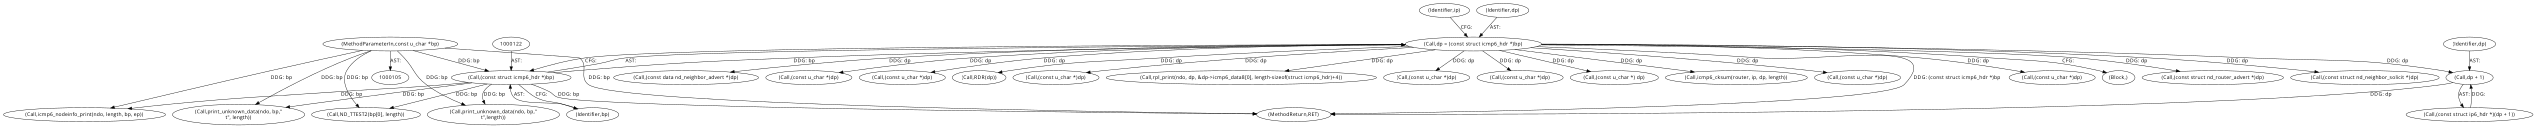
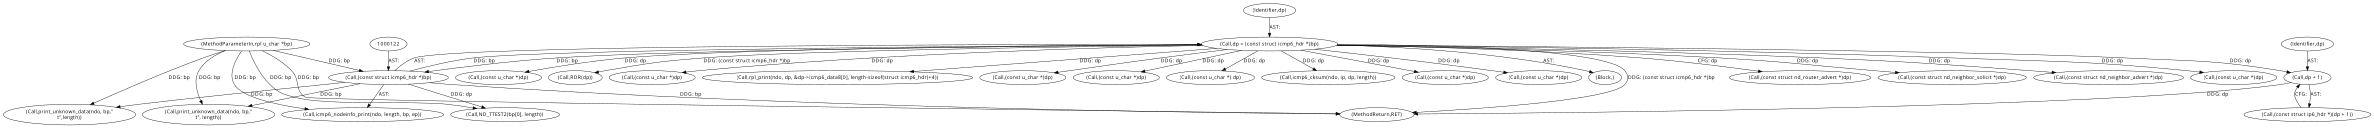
node "(Identifier,ip)": removed
node "(MethodParameterIn,const u_char *bp)": label "(MethodParameterIn,const u_char *bp)" -> "(MethodParameterIn,rpl u_char *bp)"
edge "(Call,dp = (const struct icmp6_hdr *)bp)" -> "(Call,(const struct icmp6_hdr *)bp)": label "CFG: " -> "DDG: bp"
edge "(Call,dp = (const struct icmp6_hdr *)bp)" -> "(Call,RDR(dp))": label "DDG: dp" -> "DDG: (const struct icmp6_hdr *)bp"
edge "(Call,dp = (const struct icmp6_hdr *)bp)" -> "(Block,)": label "CFG: " -> "AST: "
edge "(Call,dp = (const struct icmp6_hdr *)bp)" -> "(Call,(const struct nd_router_advert *)dp)": label "DDG: dp" -> "CFG: dp"
node "1000105": removed
node "(Call,(const data nd_neighbor_advert *)dp)": label "(Call,(const data nd_neighbor_advert *)dp)" -> "(Call,(const struct nd_neighbor_advert *)dp)"
node "(Call,icmp6_cksum(router, ip, dp, length))": label "(Call,icmp6_cksum(router, ip, dp, length))" -> "(Call,icmp6_cksum(ndo, ip, dp, length))"
edge "(Call,(const struct icmp6_hdr *)bp)" -> "(Call,icmp6_nodeinfo_print(ndo, length, bp, ep))": label "DDG: bp" -> "AST: "
edge "(Call,(const struct icmp6_hdr *)bp)" -> "(Call,ND_TTEST2(bp[0], length))": label "DDG: bp" -> "DDG: dp"
edge "(Call,(const struct ip6_hdr *)(dp + 1))" -> "(Call,dp + 1)": label "DDG: " -> "CFG: "
node "(Identifier,bp)": removed
